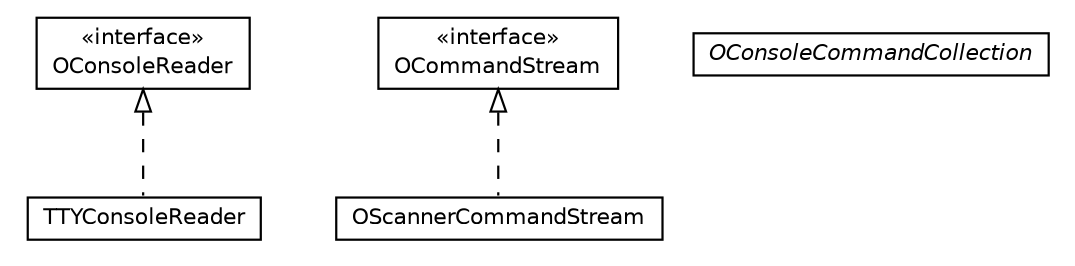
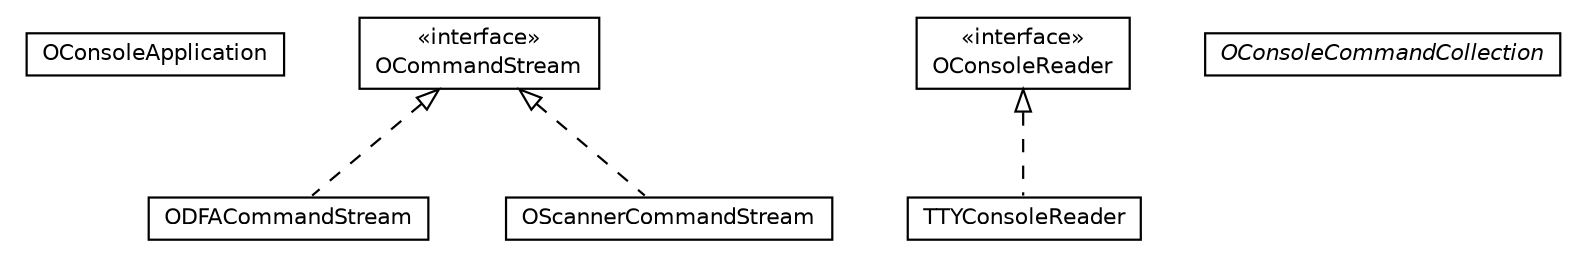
node "OConsoleApplication": added
node "ODFACommandStream": added
